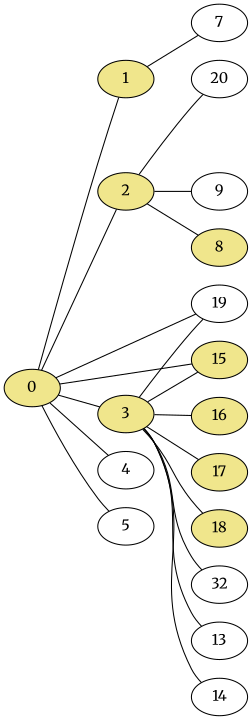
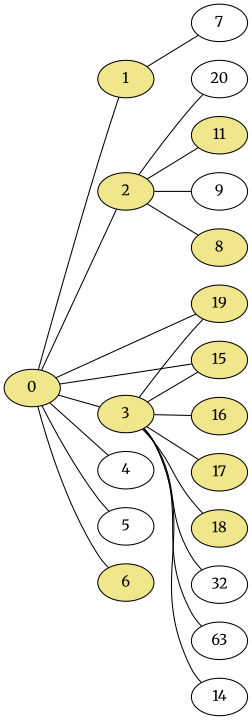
node "11": added
node "19": fillcolor white -> khaki
node "6": added
node "13": label "13" -> "63"
